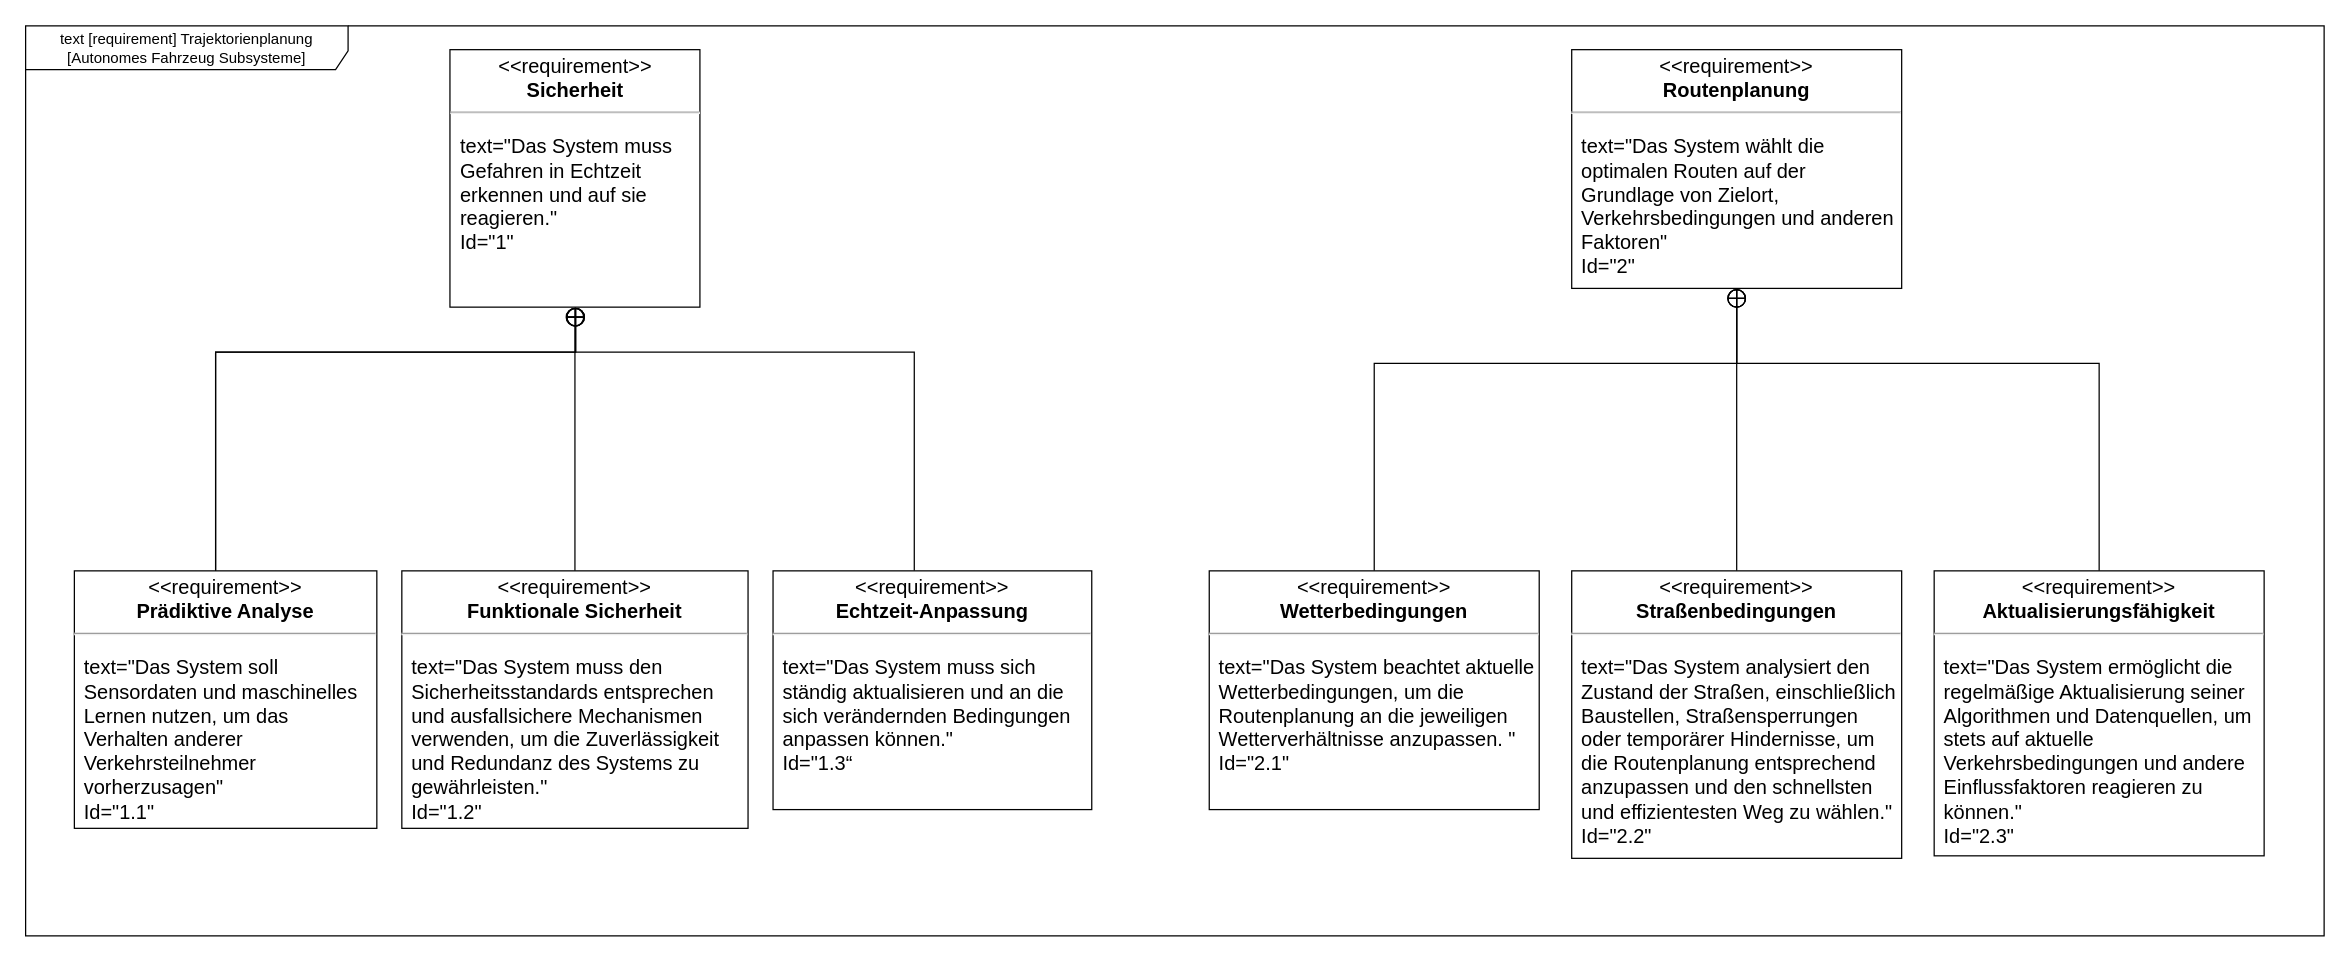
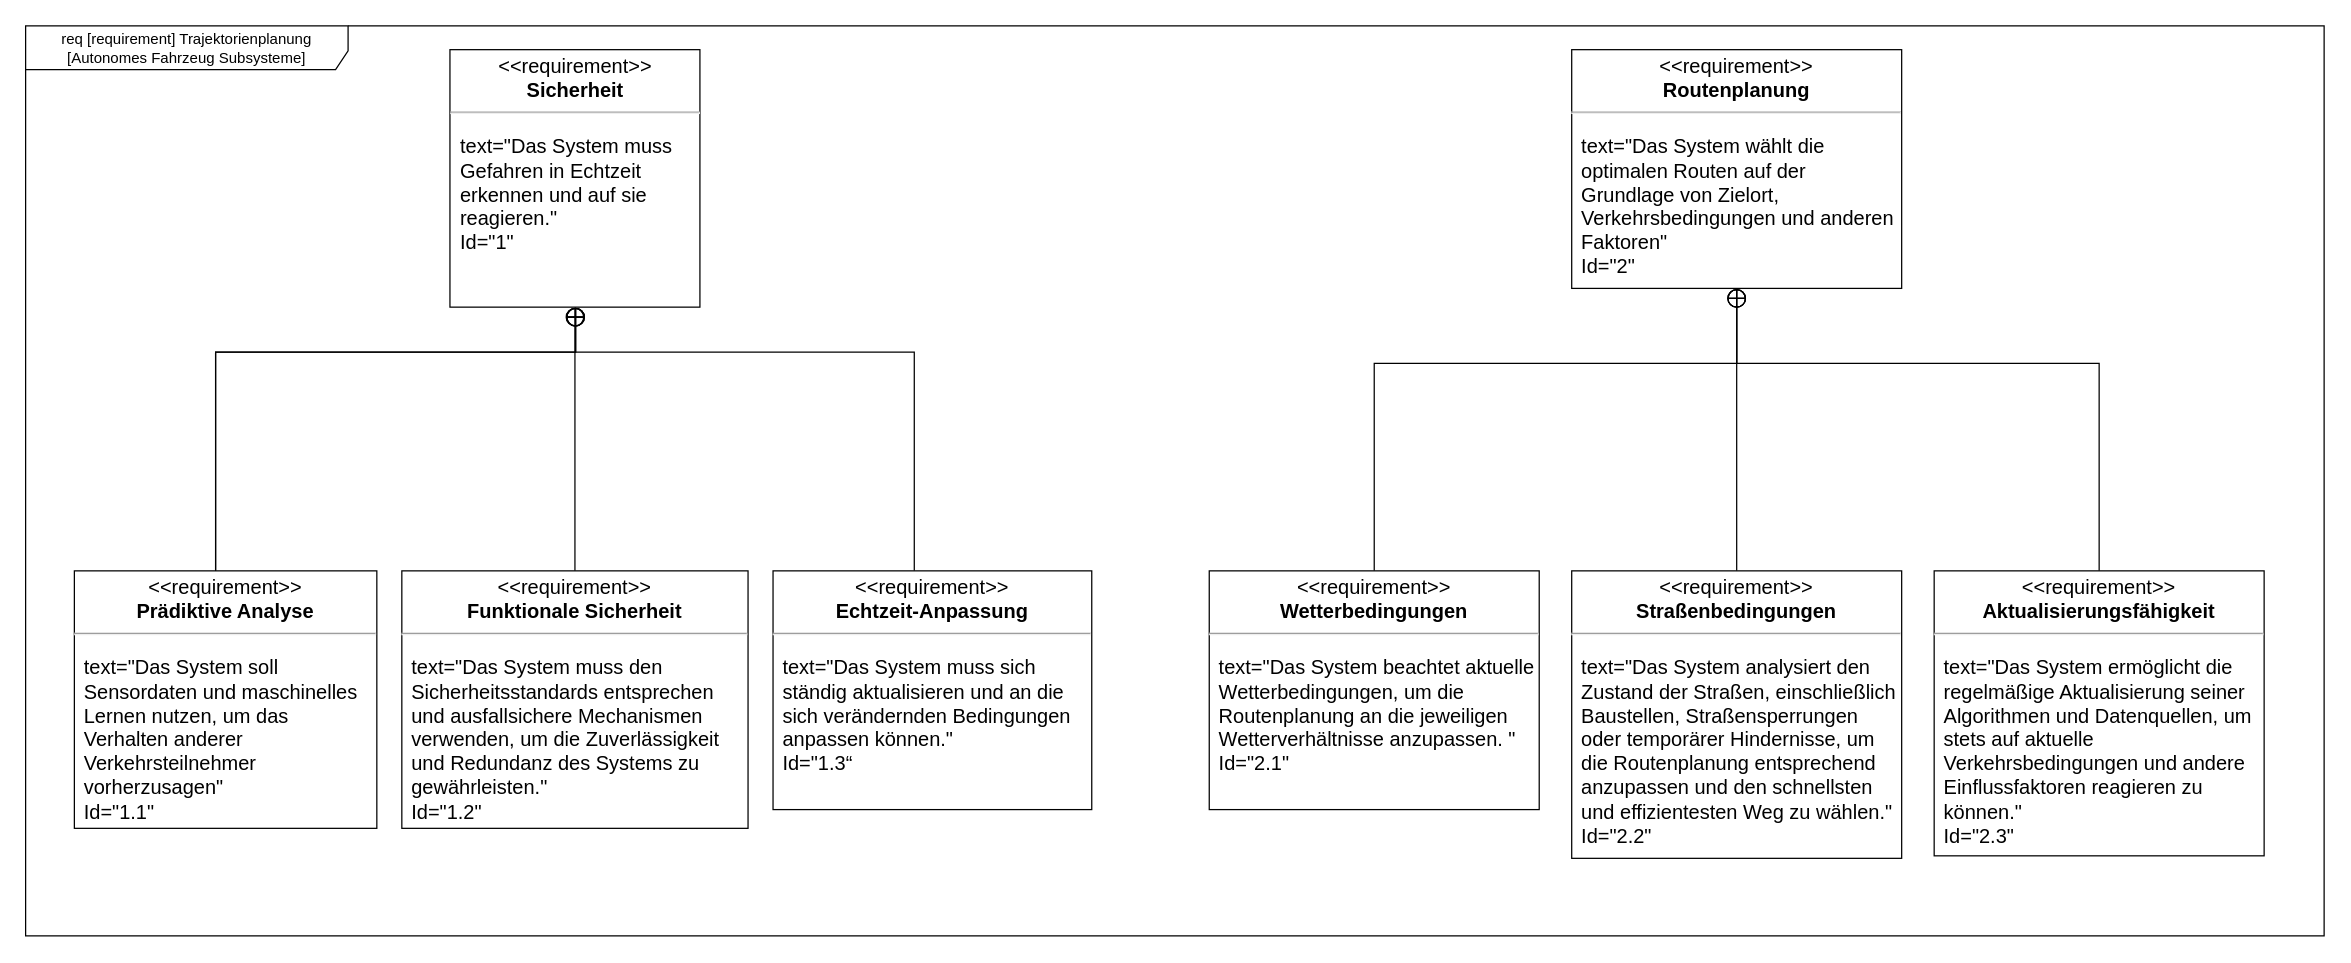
node "text [requirement] Trajektorienplanung [Autonomes Fahrzeug Subsysteme]": label "text [requirement] Trajektorienplanung [Autonomes Fahrzeug Subsysteme]" -> "req [requirement] Trajektorienplanung [Autonomes Fahrzeug Subsysteme]"
